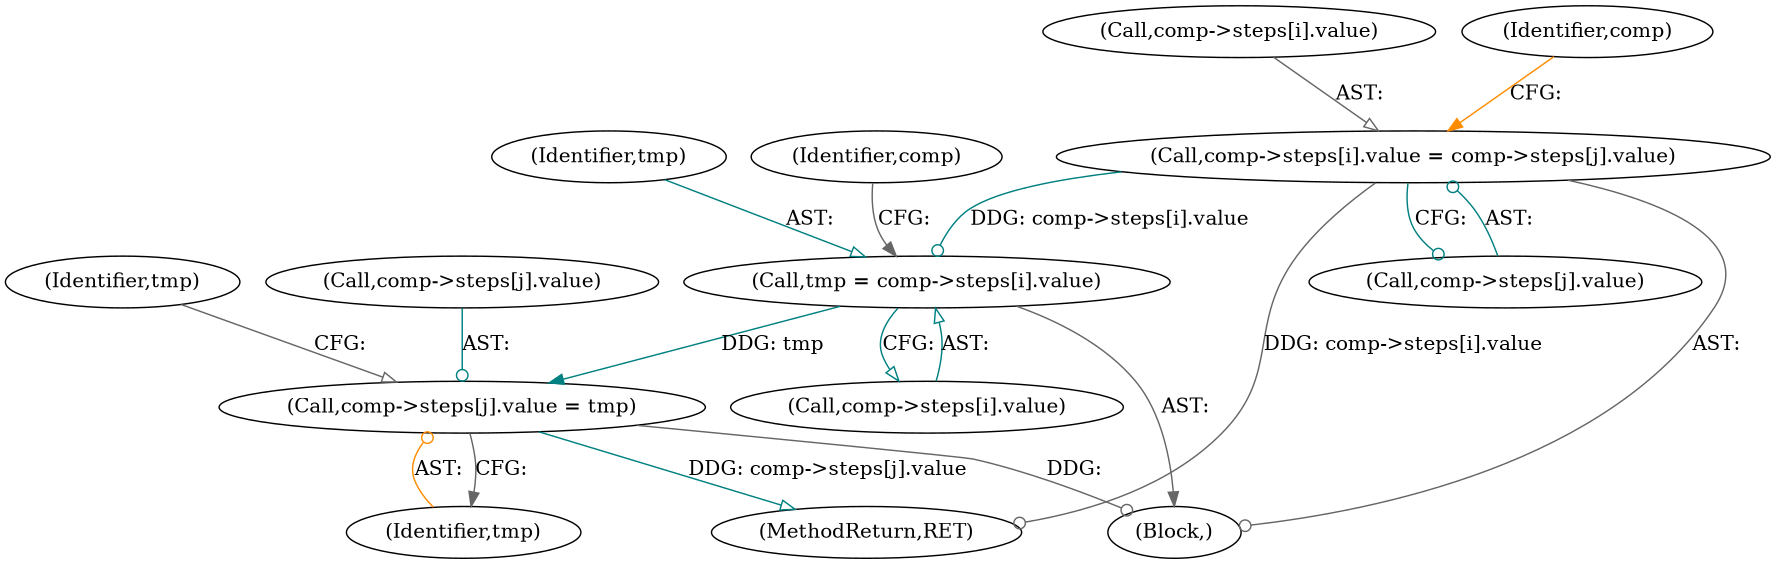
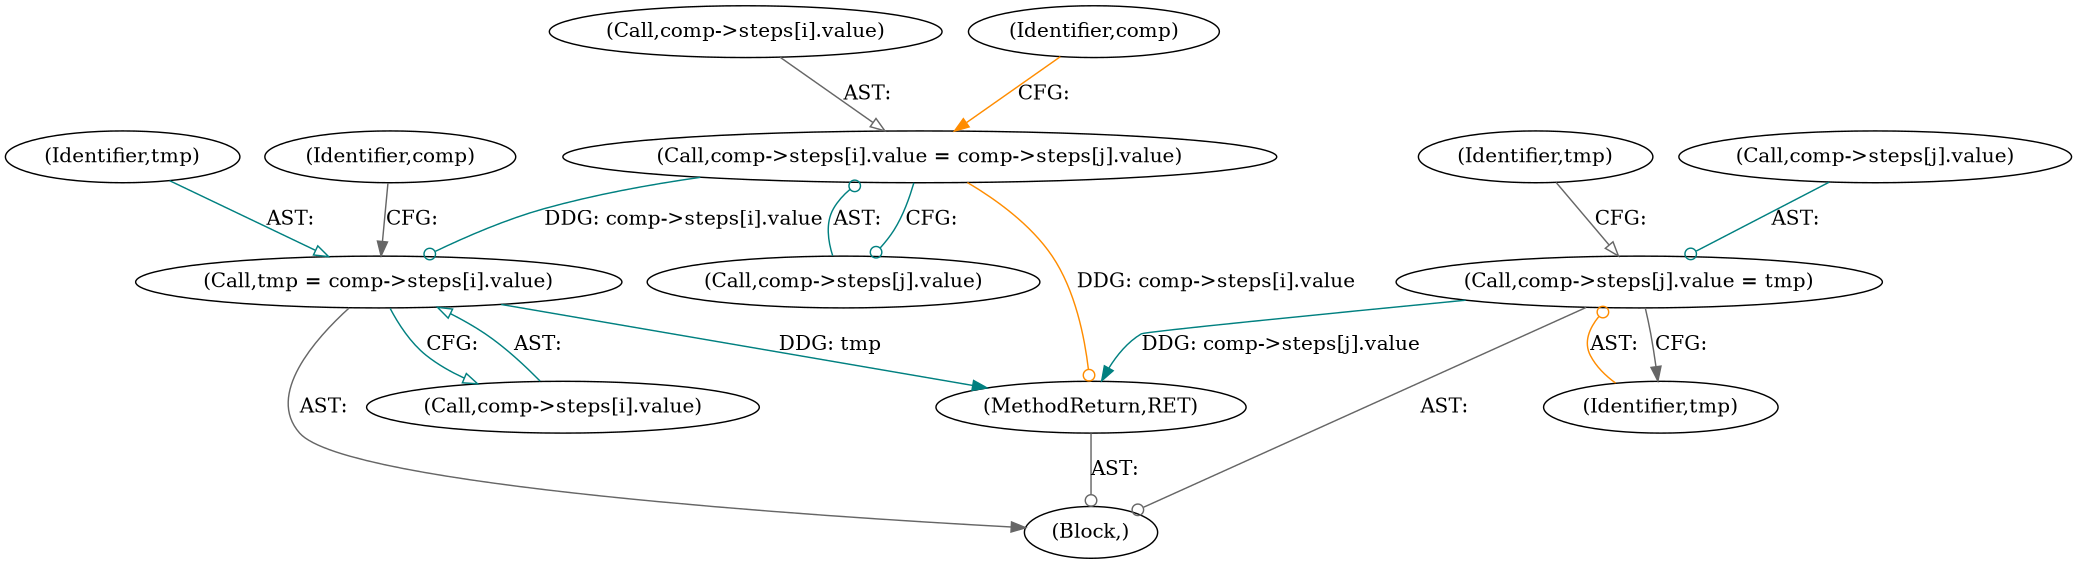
edge "(Call,tmp = comp->steps[i].value)" -> "(Call,comp->steps[j].value = tmp)": now "(Call,tmp = comp->steps[i].value)" -> "(MethodReturn,RET)"
edge "(Call,comp->steps[i].value = comp->steps[j].value)" -> "(MethodReturn,RET)": color gray40 -> darkorange
edge "(Call,comp->steps[i].value = comp->steps[j].value)" -> "(Block,)": now "(MethodReturn,RET)" -> "(Block,)"
edge "(Call,comp->steps[j].value = tmp)" -> "(MethodReturn,RET)": arrowhead onormal -> normal
edge "(Call,comp->steps[j].value = tmp)" -> "(Block,)": label "DDG: " -> "AST: "
